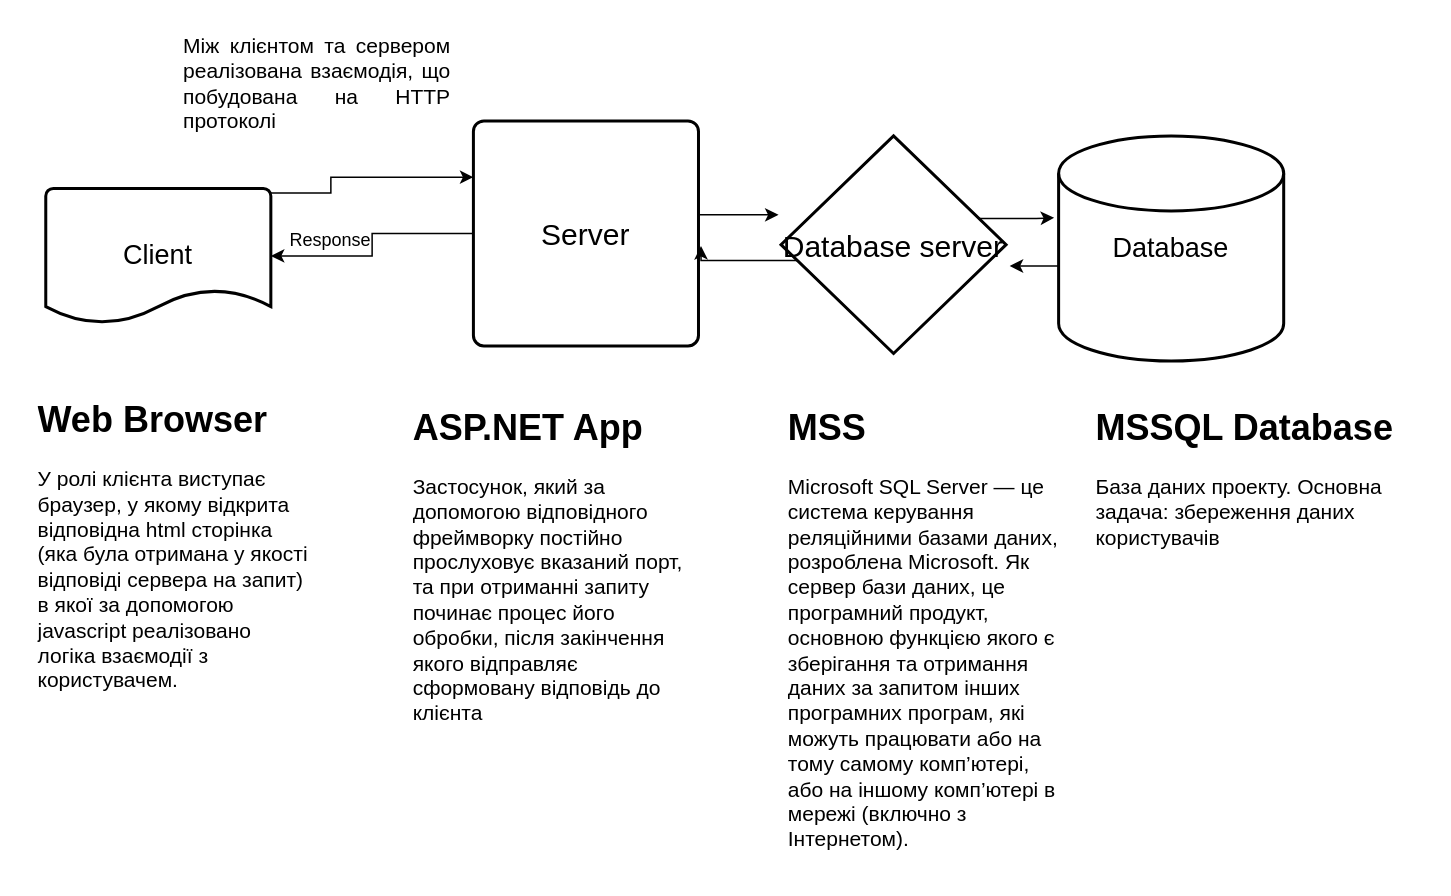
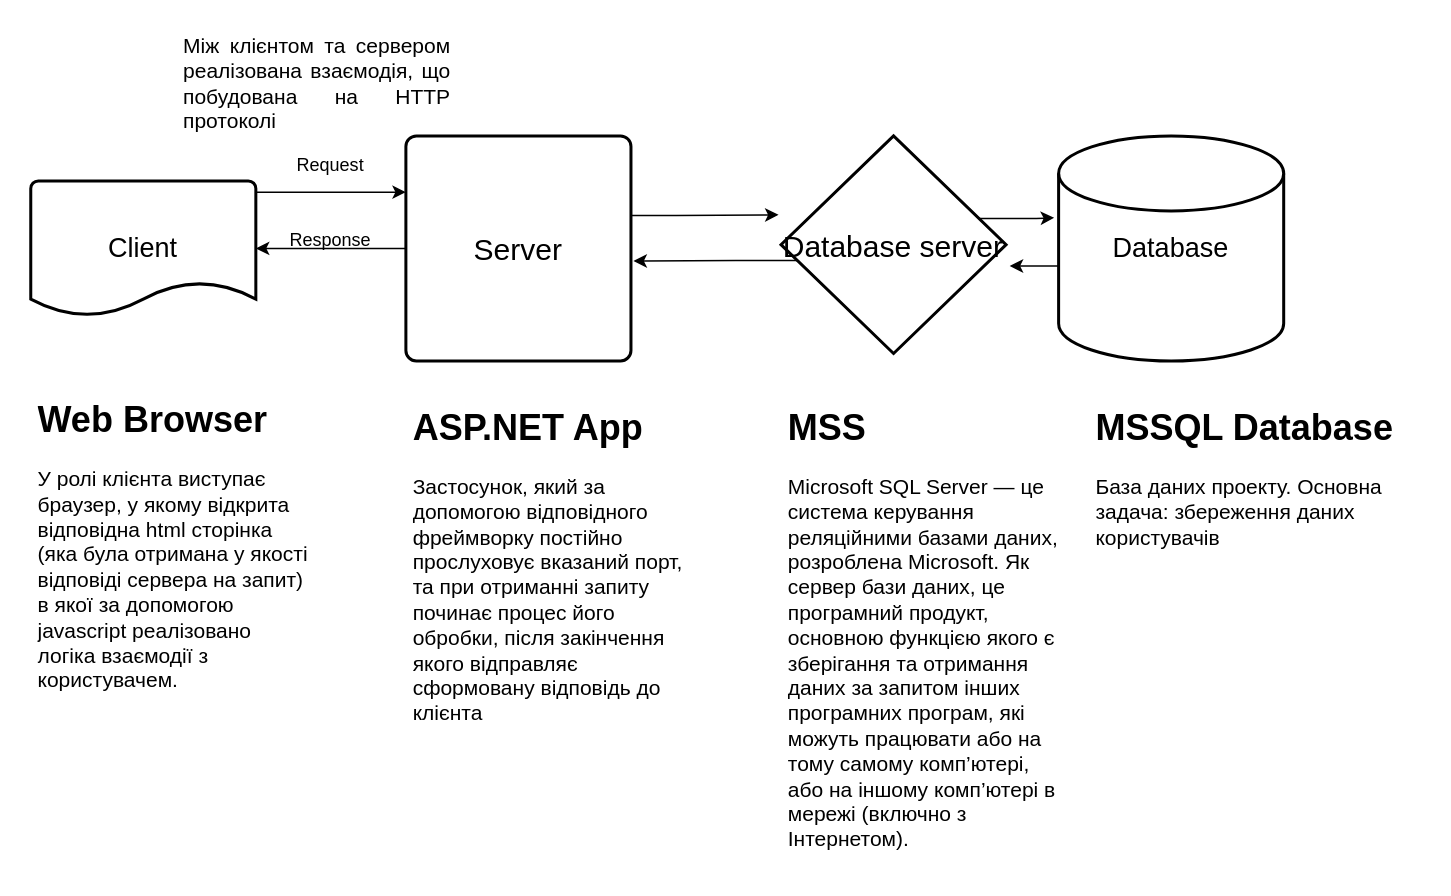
node "Request": added
node "Server": moved (586, 233) -> (518, 248)
node "Client": moved (158, 256) -> (143, 248)
